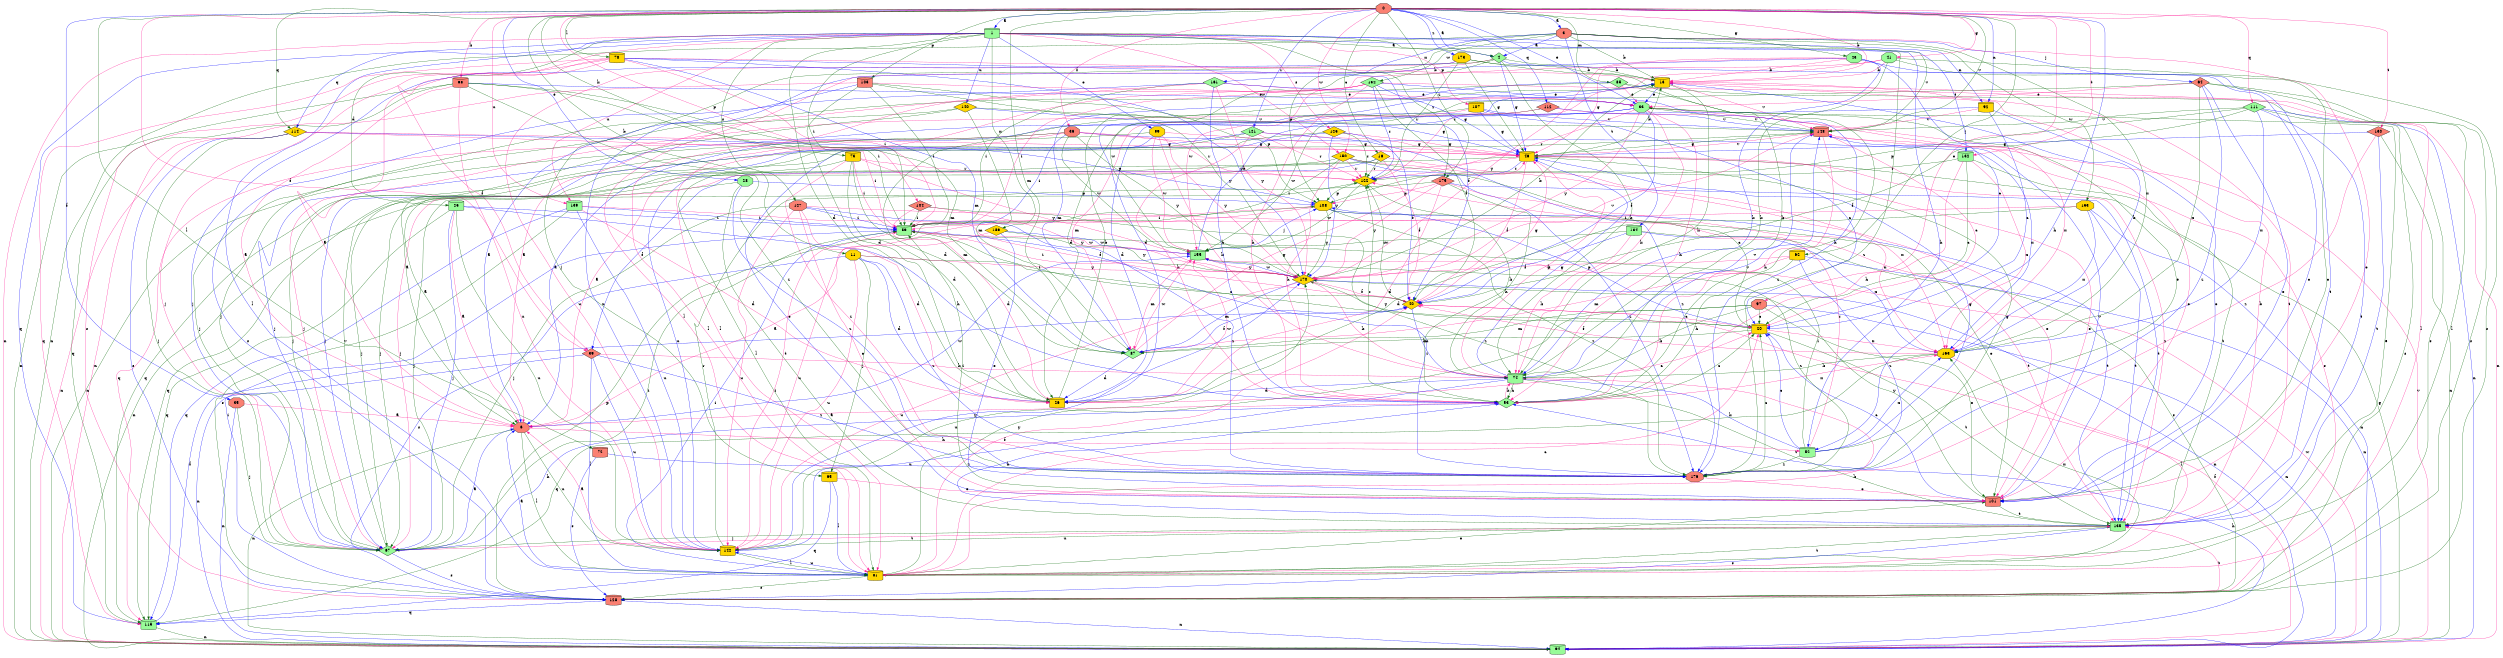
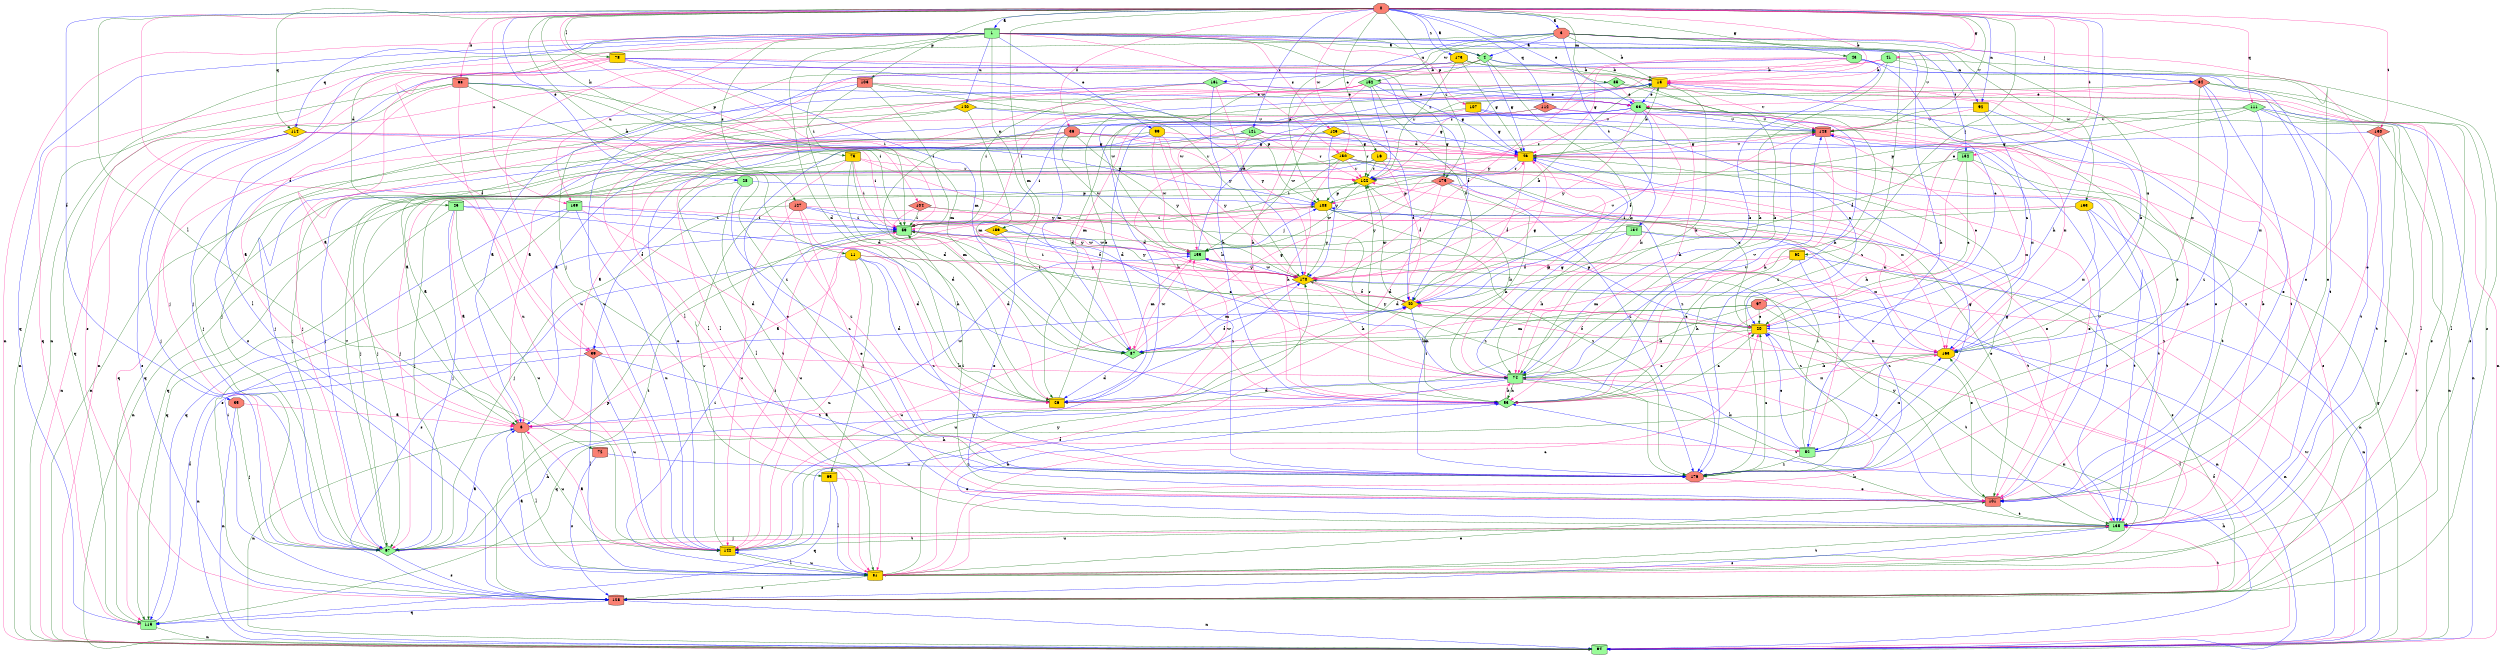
edge "121" -> "46": label "g" -> "d"
node "16": shape diamond -> octagon
edge "114" -> "67": color darkgreen -> blue
